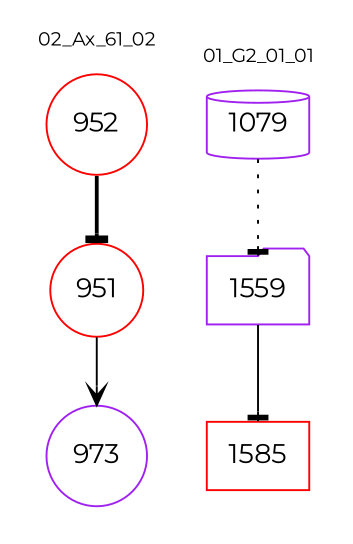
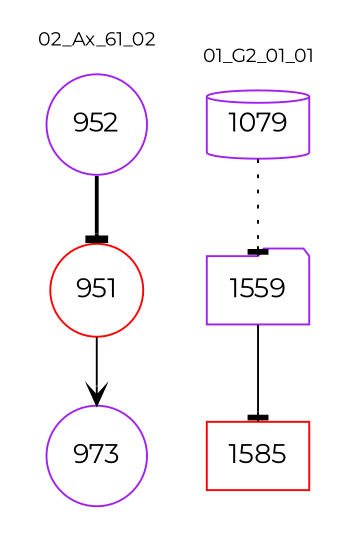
node "952": color red -> purple
